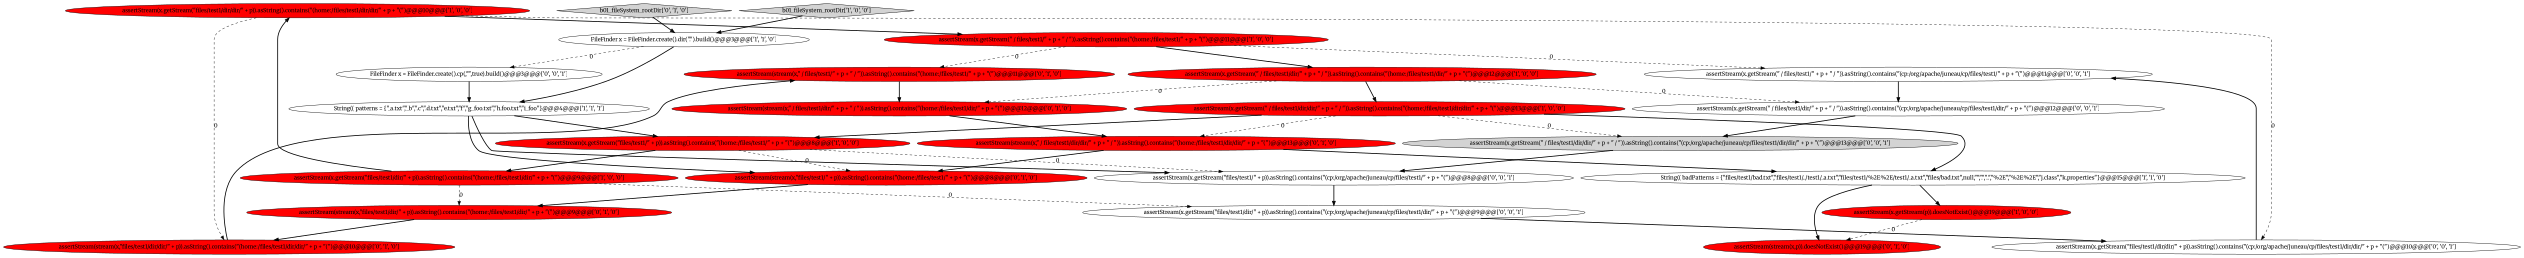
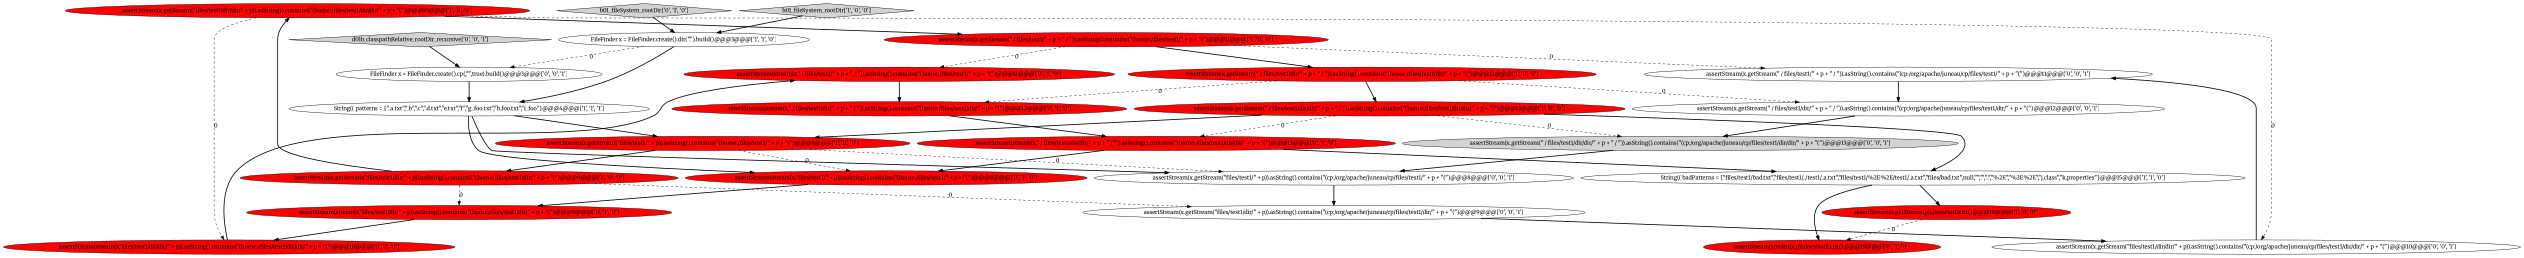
node "d01b_classpathRelative_rootDir_recursive['0', '0', '1']": added
